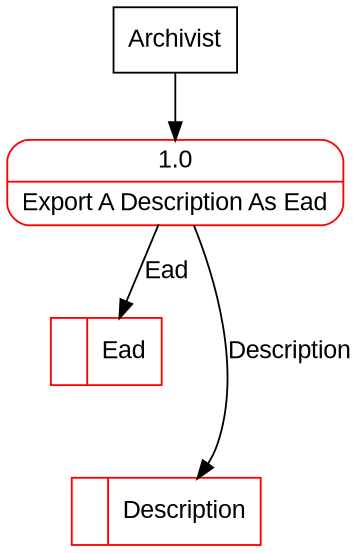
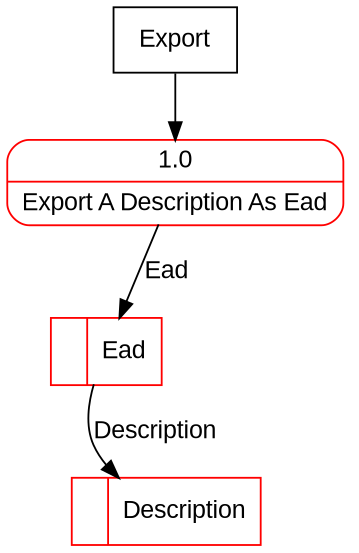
node "Archivist": label "Archivist" -> "Export"
edge "1.0" -> "Description": now "Ead" -> "Description"
